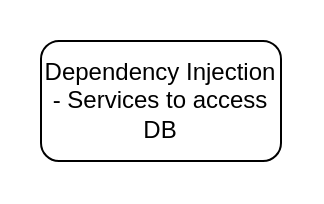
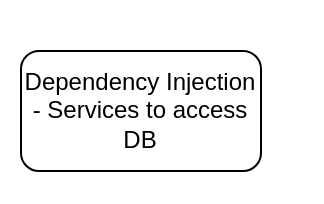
node "Dependency Injection - Services to access DB": moved (161, 101) -> (141, 111)
